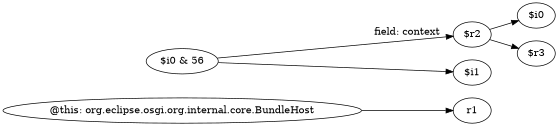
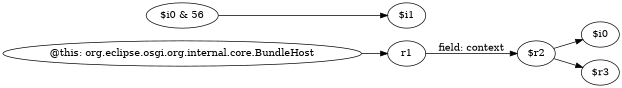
edge "$i0 & 56" -> "$r2": now "r1" -> "$r2"
